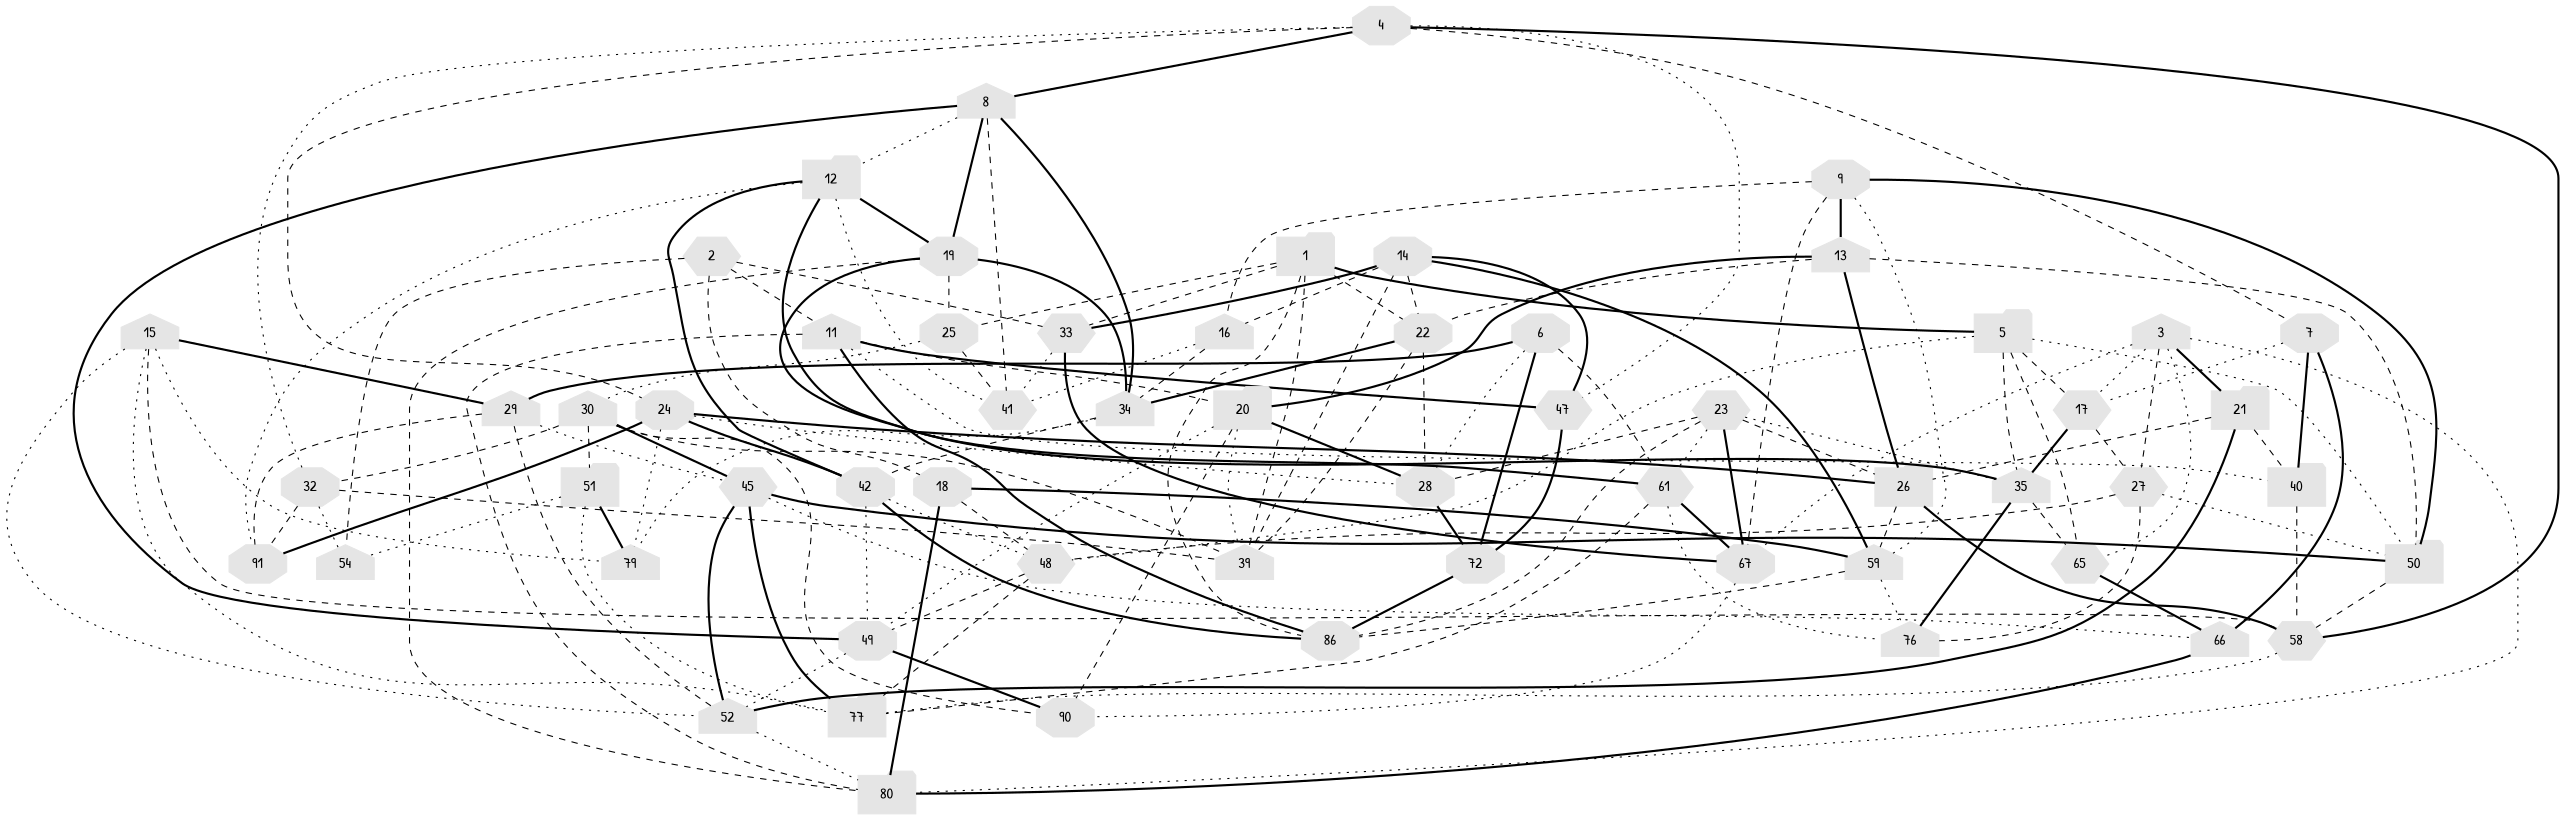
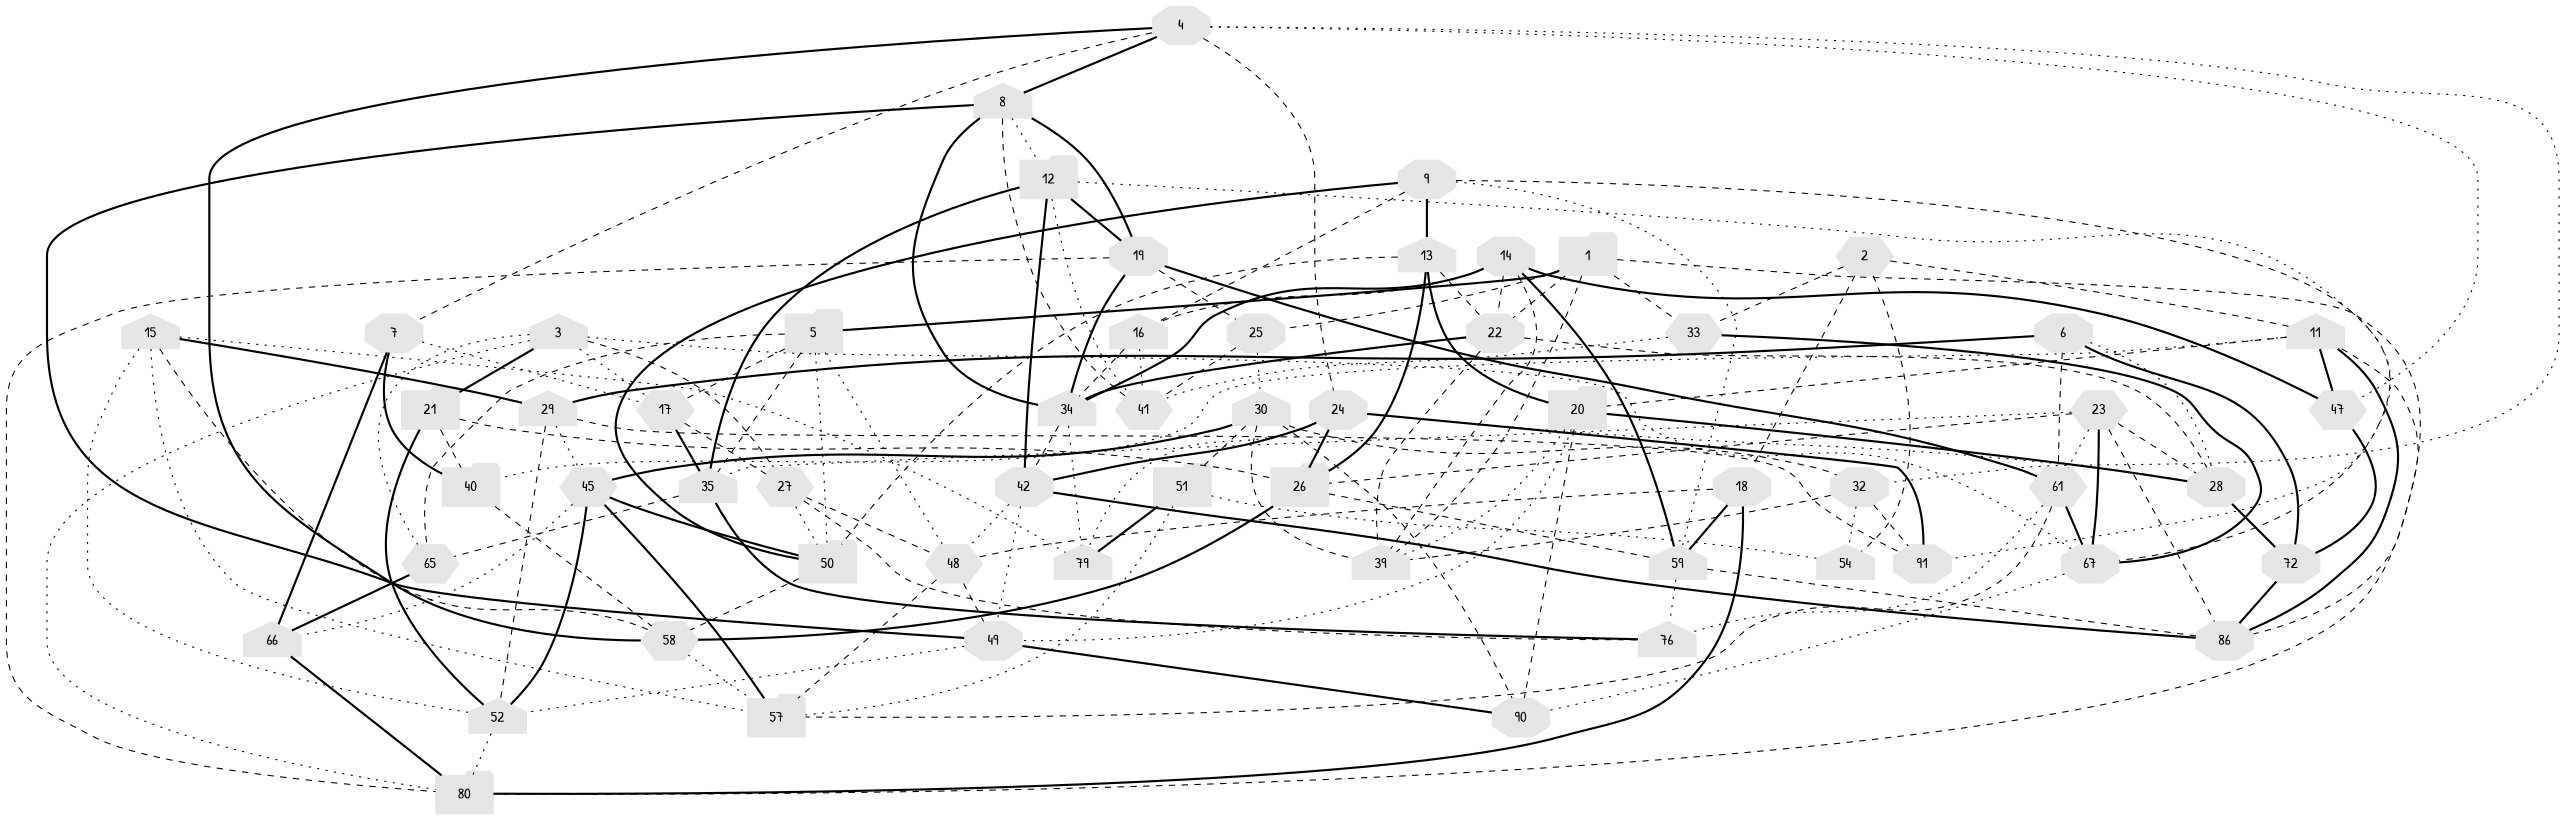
edge "14" -- "33": now "14" -- "34"
node "77": label "77" -> "57"
